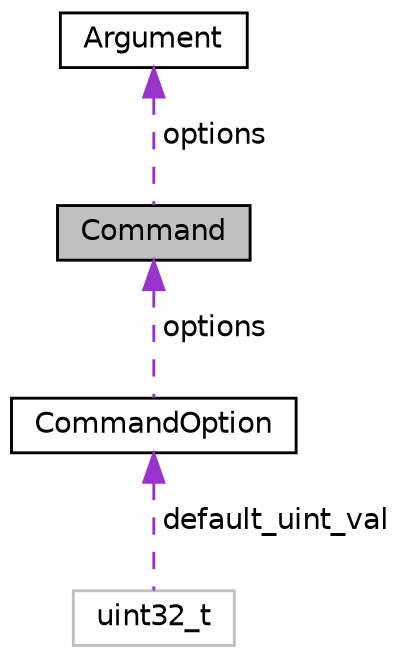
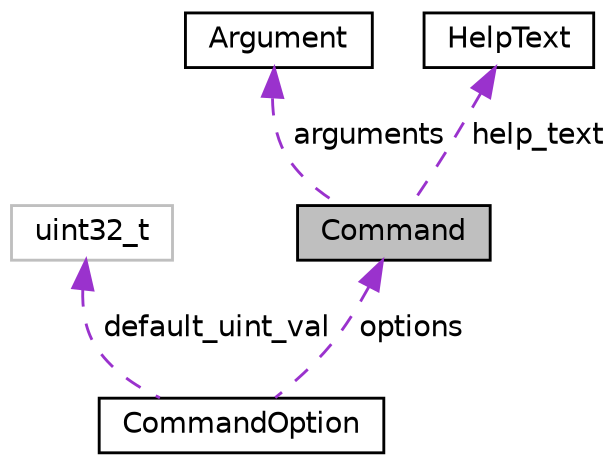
node "HelpText": added
edge "Command" -> "Argument": label " options" -> " arguments"
edge "uint32_t" -> "CommandOption": reversed
